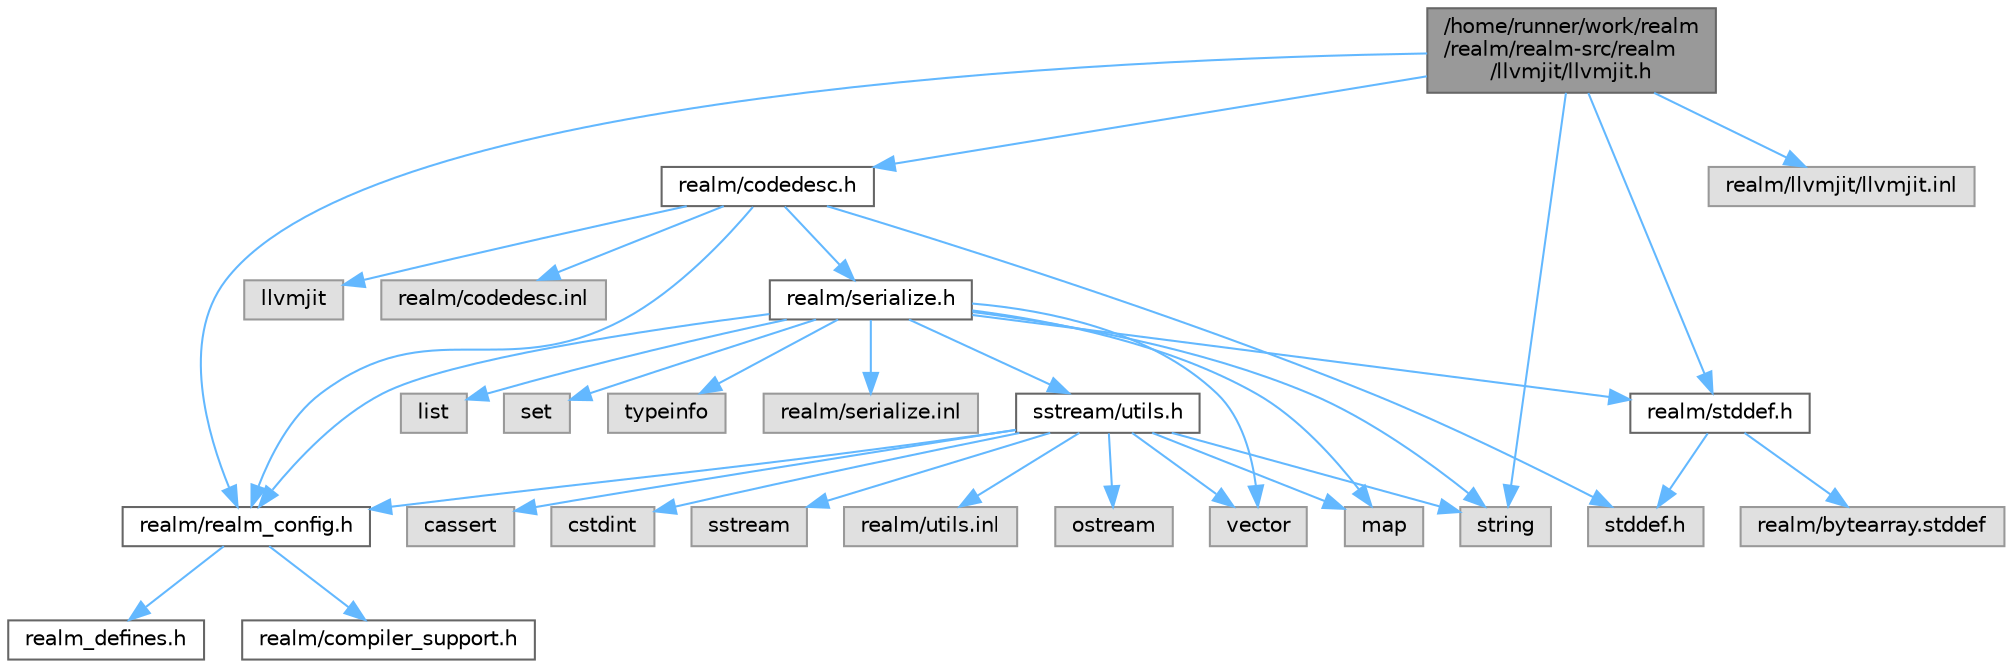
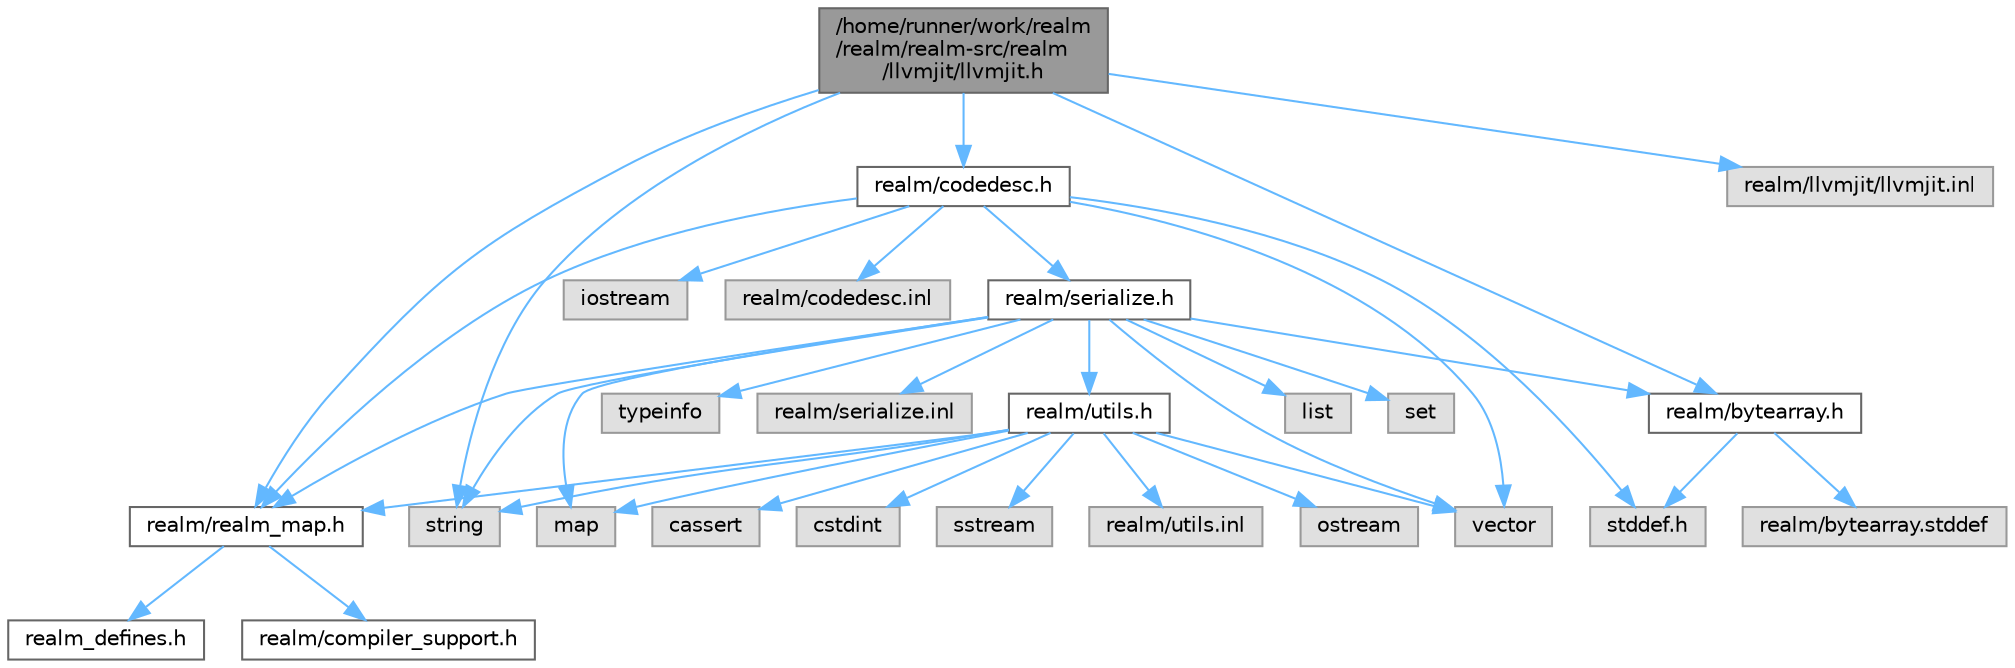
edge "realm/codedesc.h" -> "vector": added
node "llvmjit": label "llvmjit" -> "iostream"
node "sstream/utils.h": label "sstream/utils.h" -> "realm/utils.h"
node "realm/stddef.h": label "realm/stddef.h" -> "realm/bytearray.h"
node "realm/realm_config.h": label "realm/realm_config.h" -> "realm/realm_map.h"
